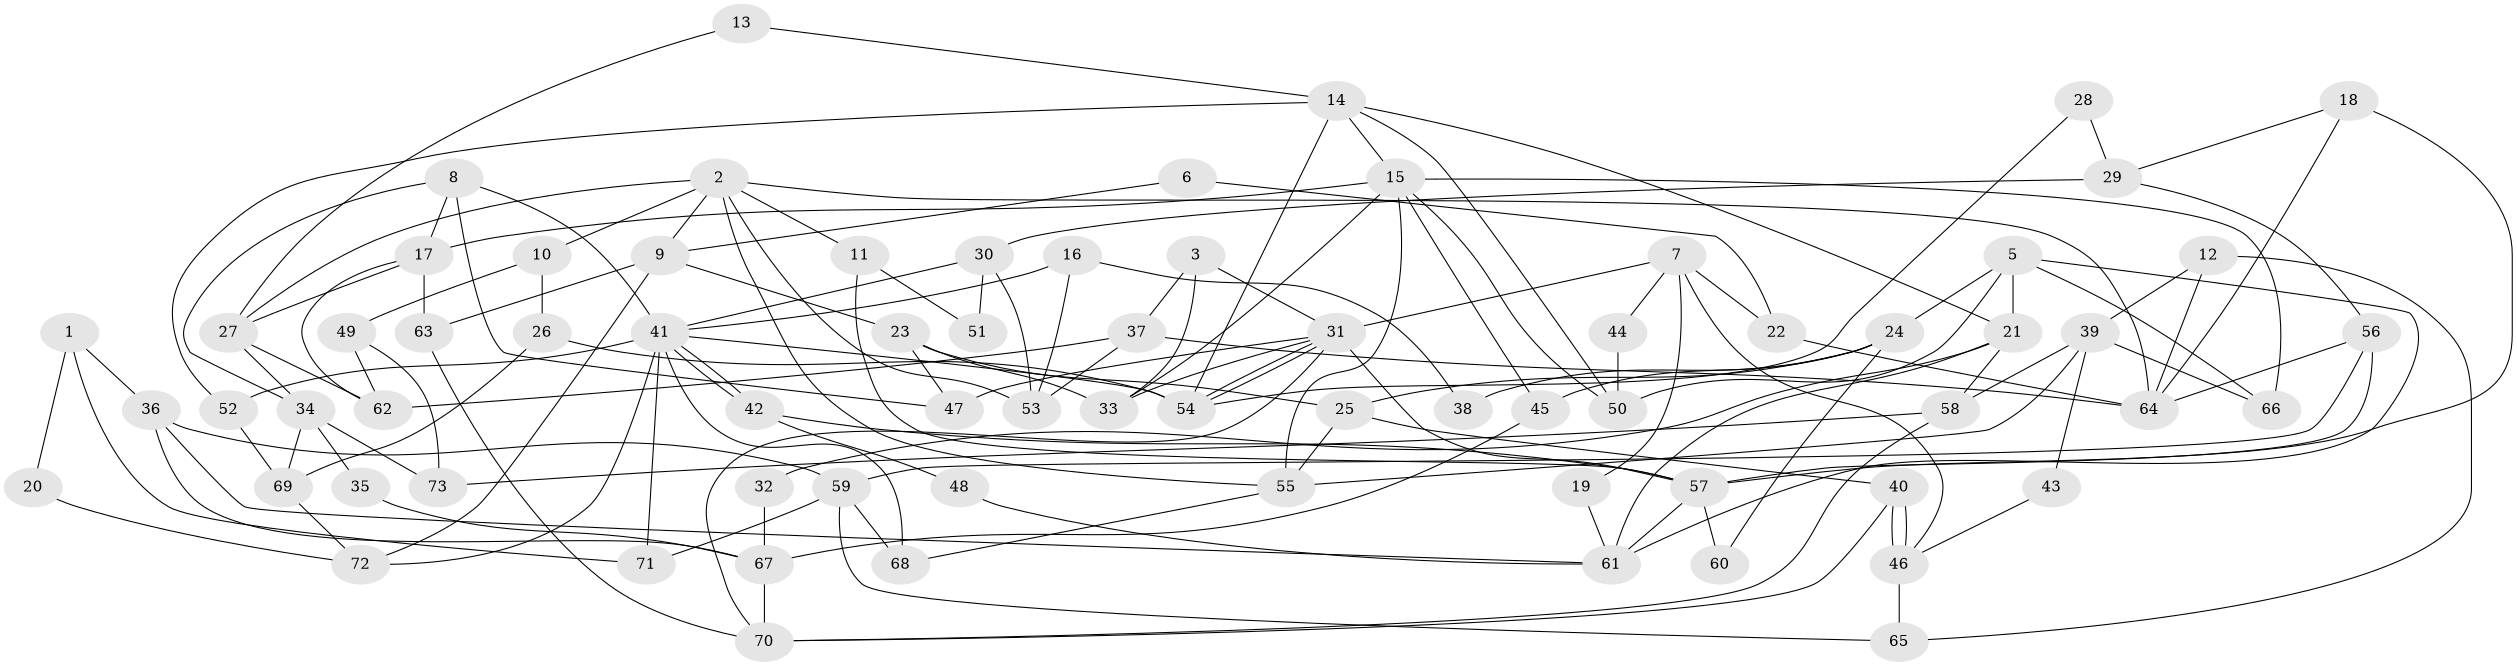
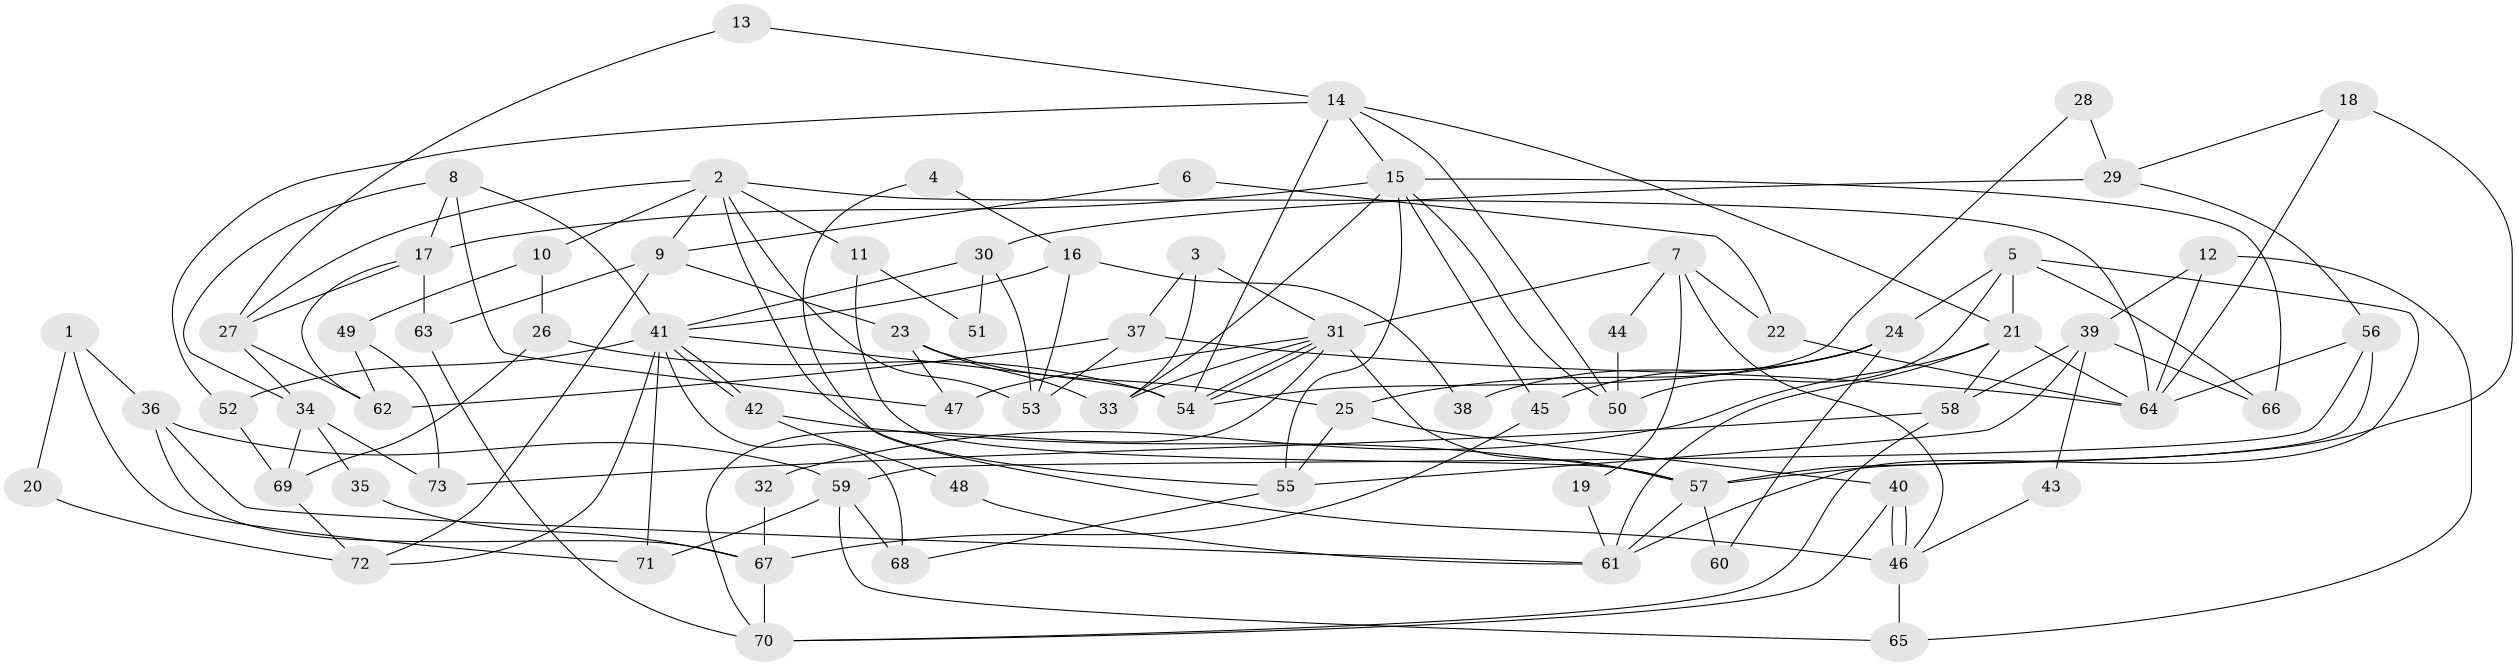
node "4": added
edge "21" -- "64": added
